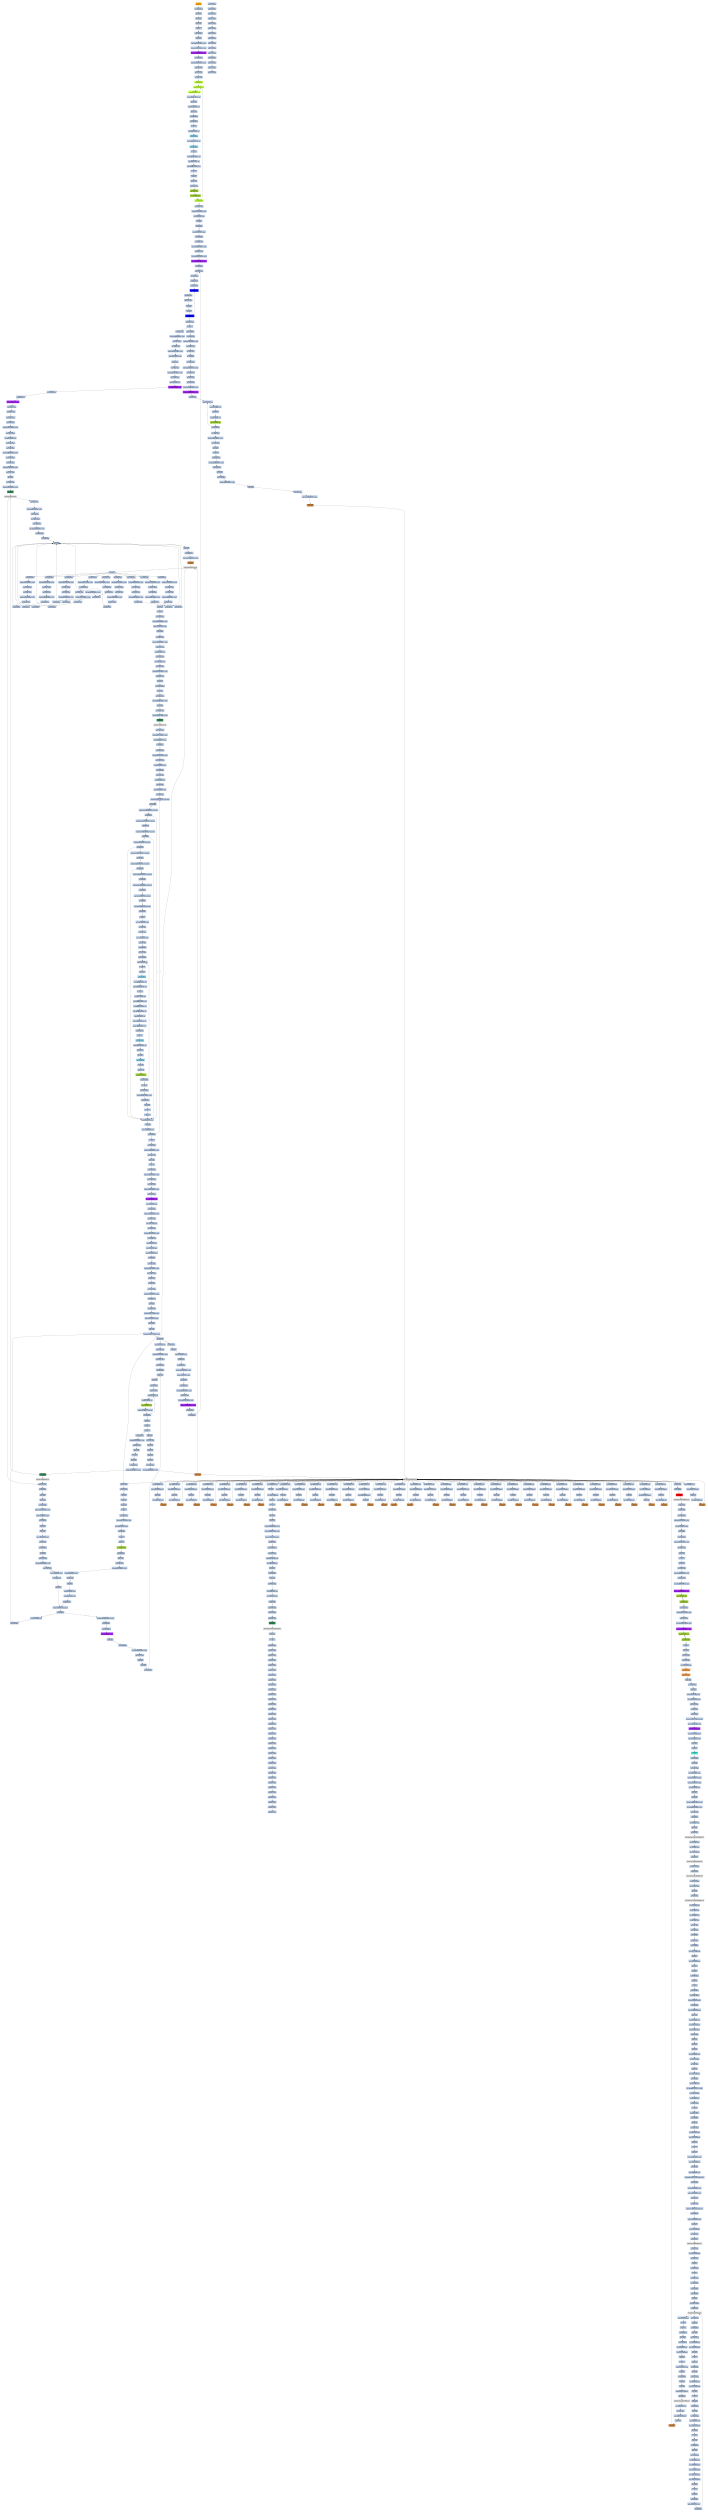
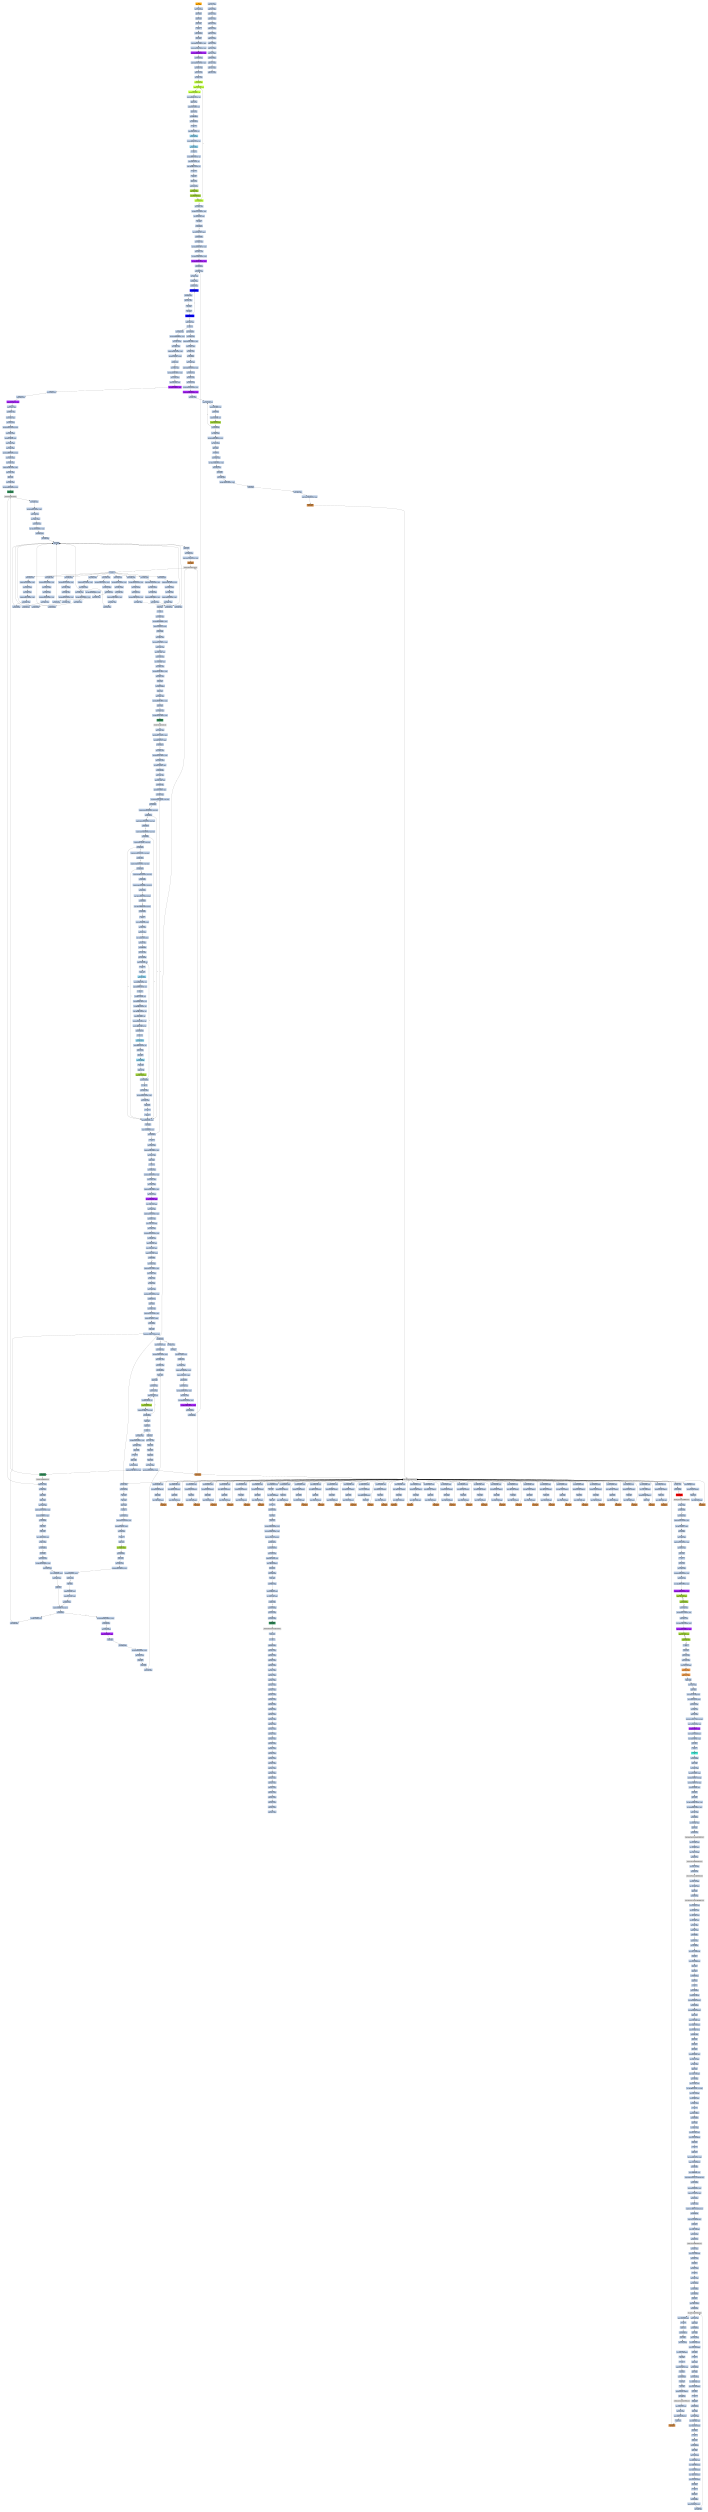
node "0x00409223 movl 0x8(%ebp), %eax": removed
